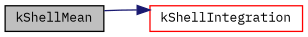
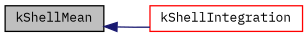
edge "kShellMean" -> "kShellIntegration": reversed
